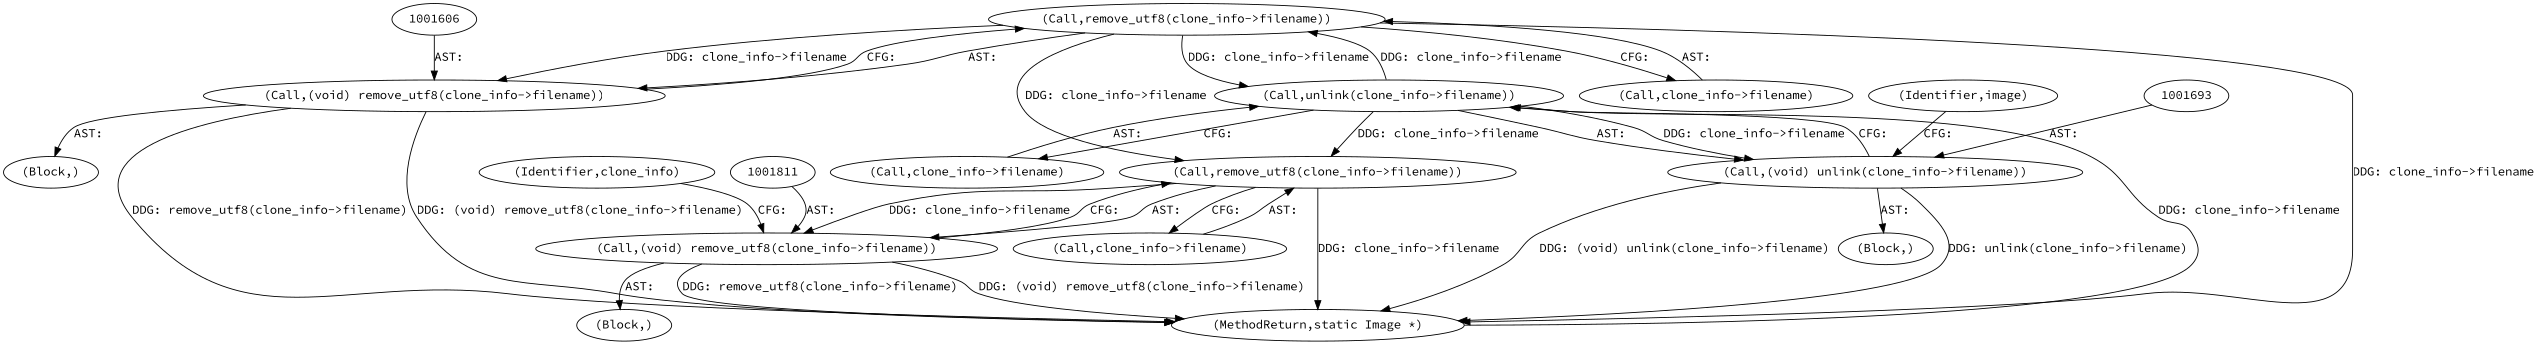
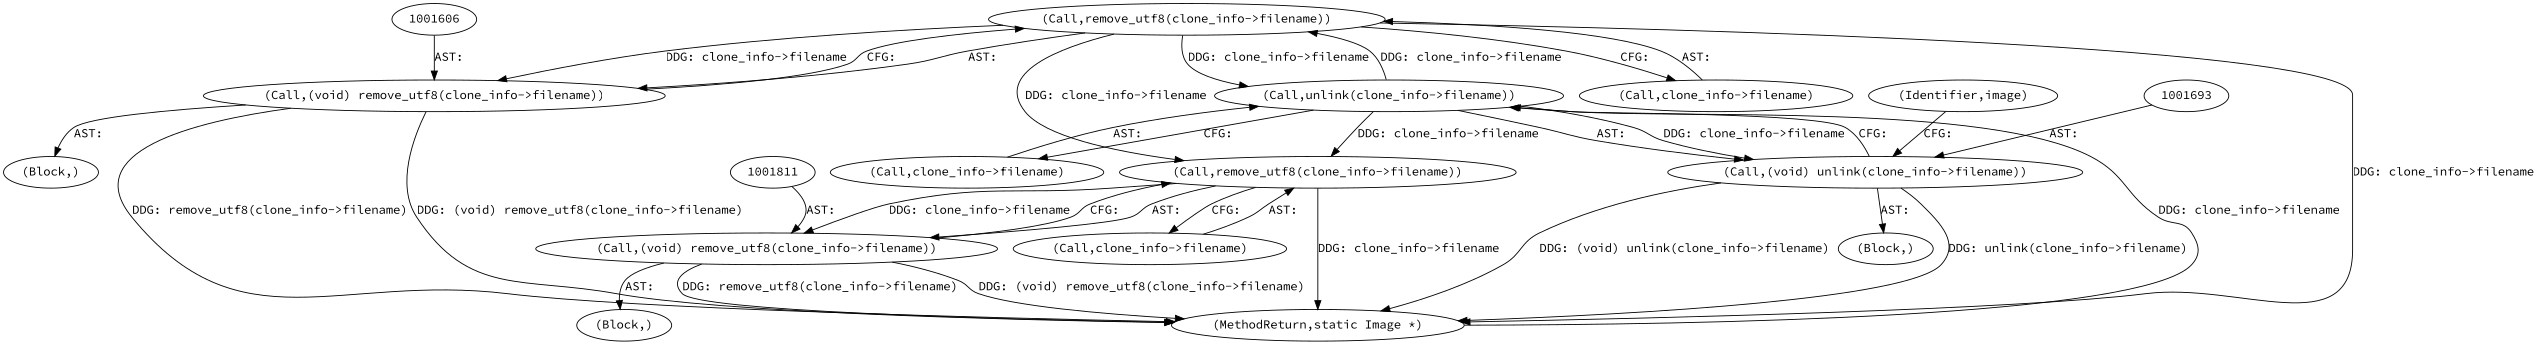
node "(Identifier,clone_info)": removed
